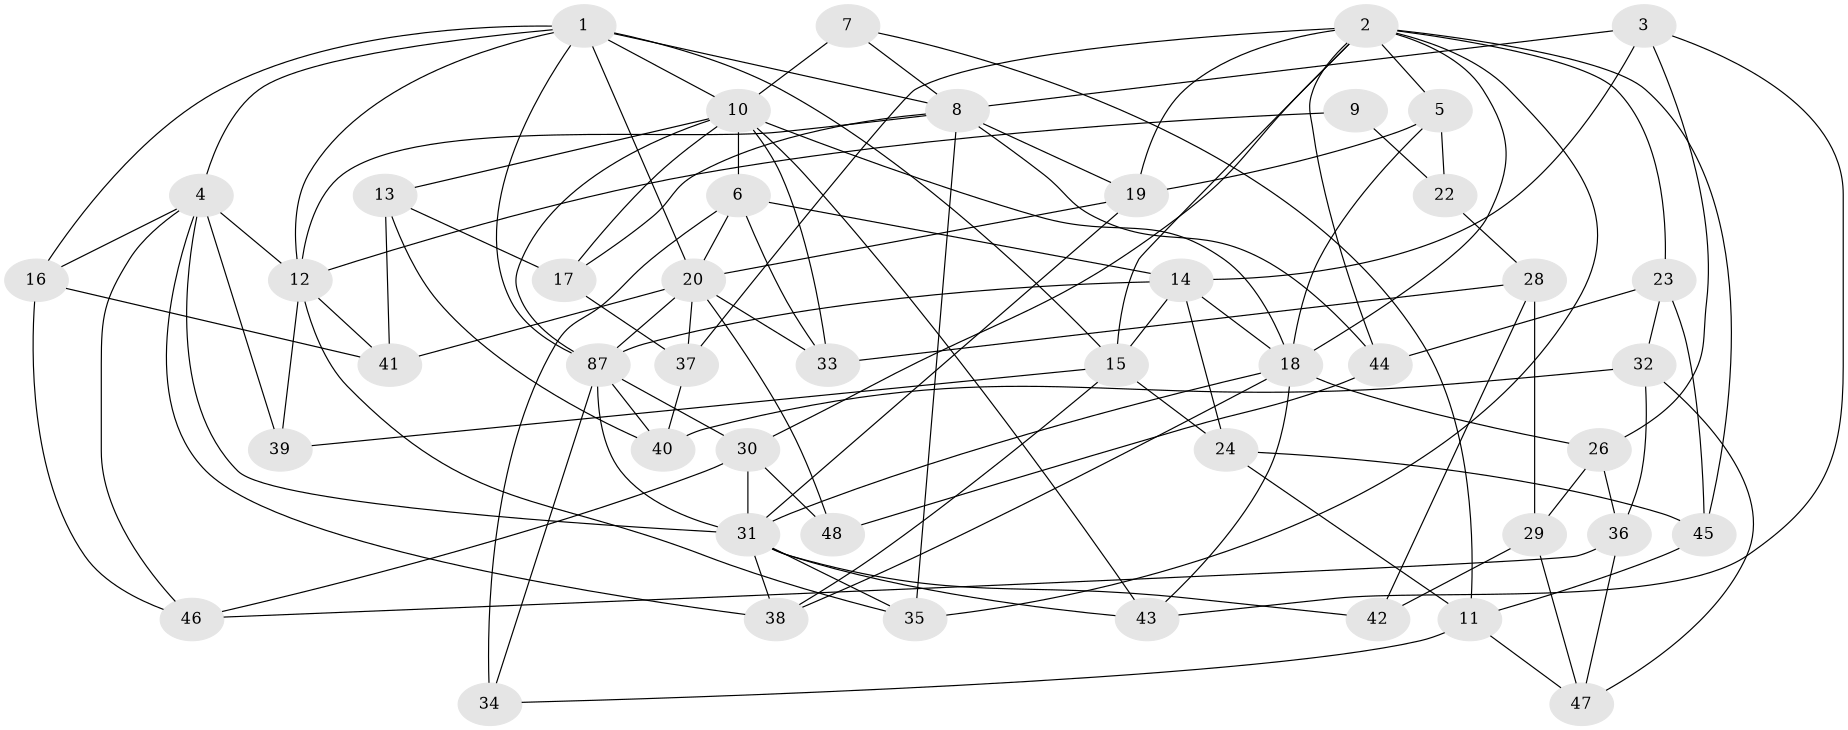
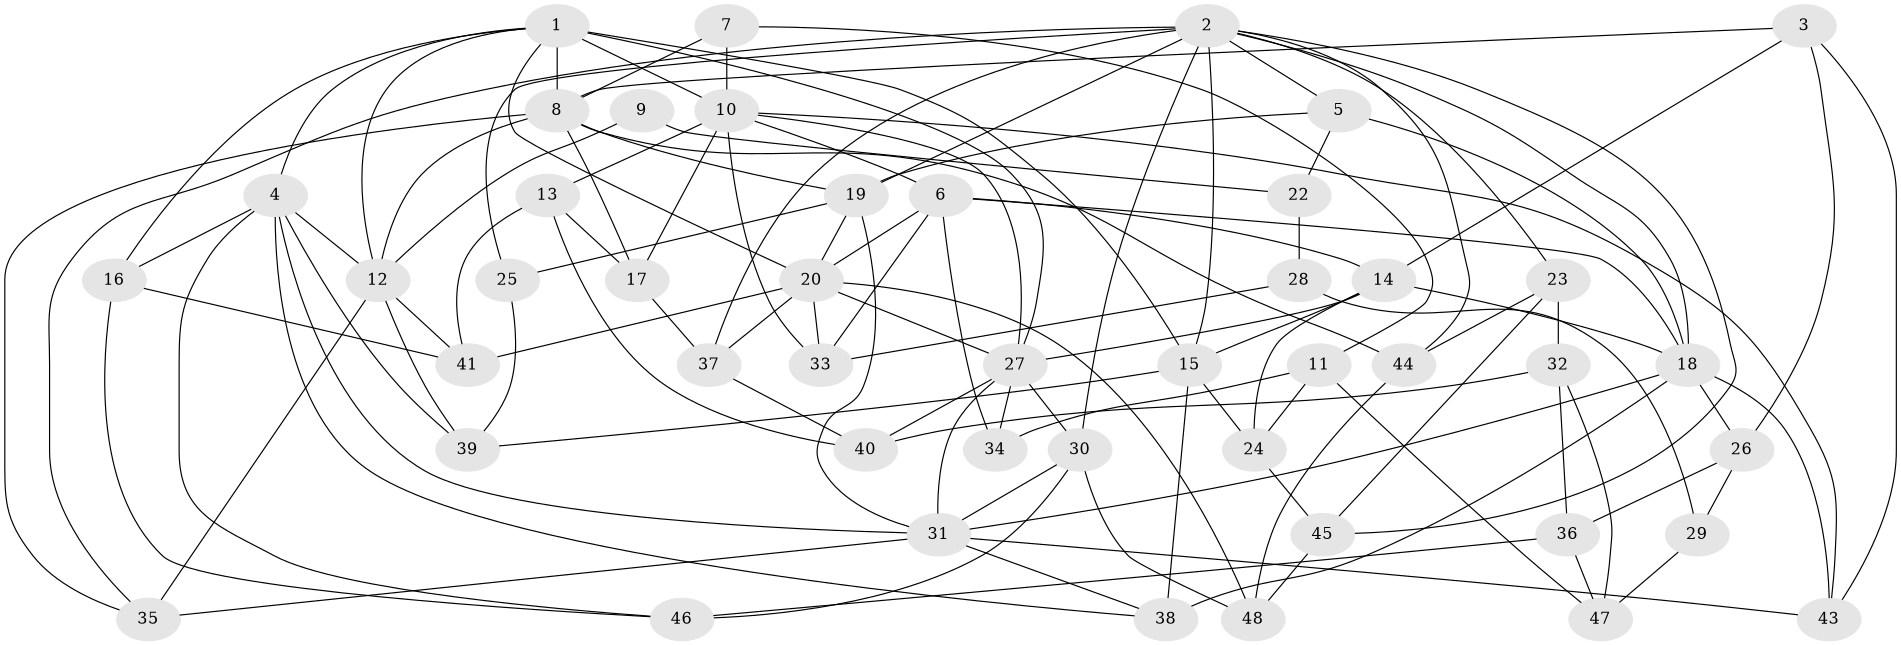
edge "10" -- "18": now "6" -- "18"
node "25": added
node "87": label "87" -> "27"
edge "45" -- "11": now "45" -- "48"
node "42": removed
